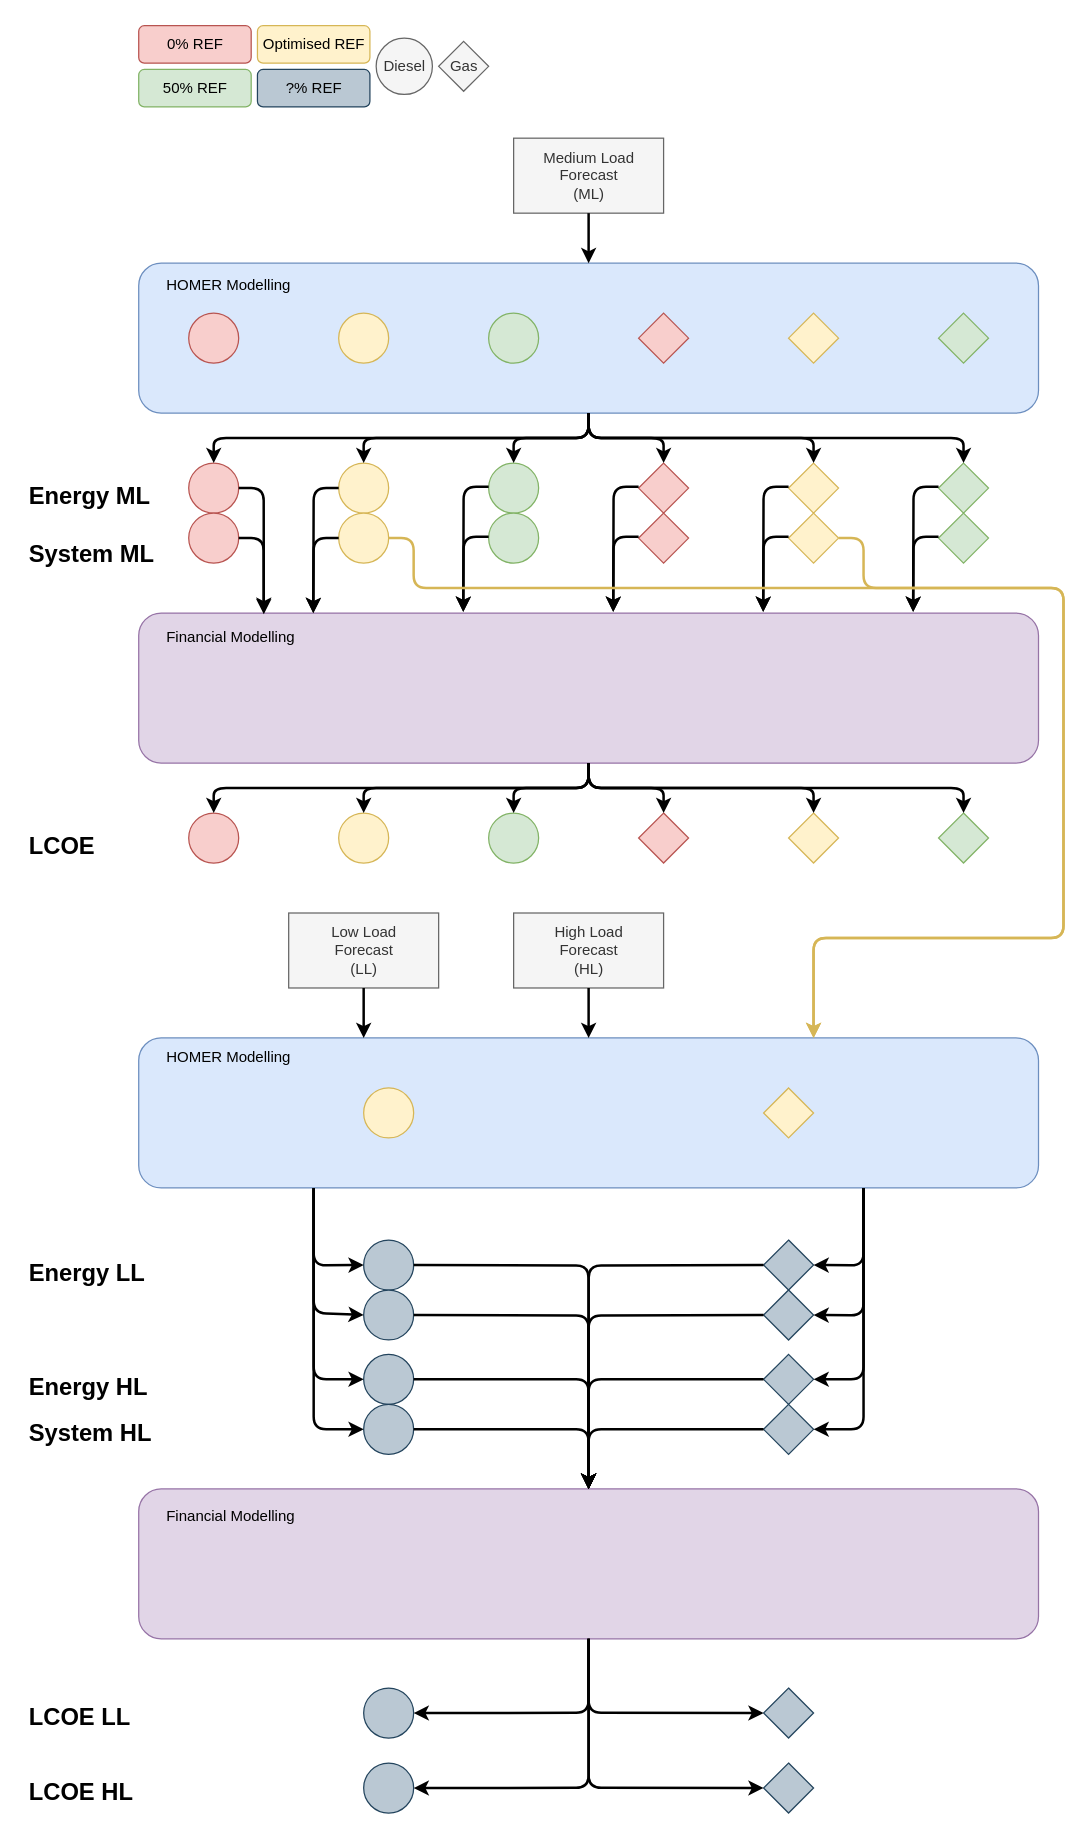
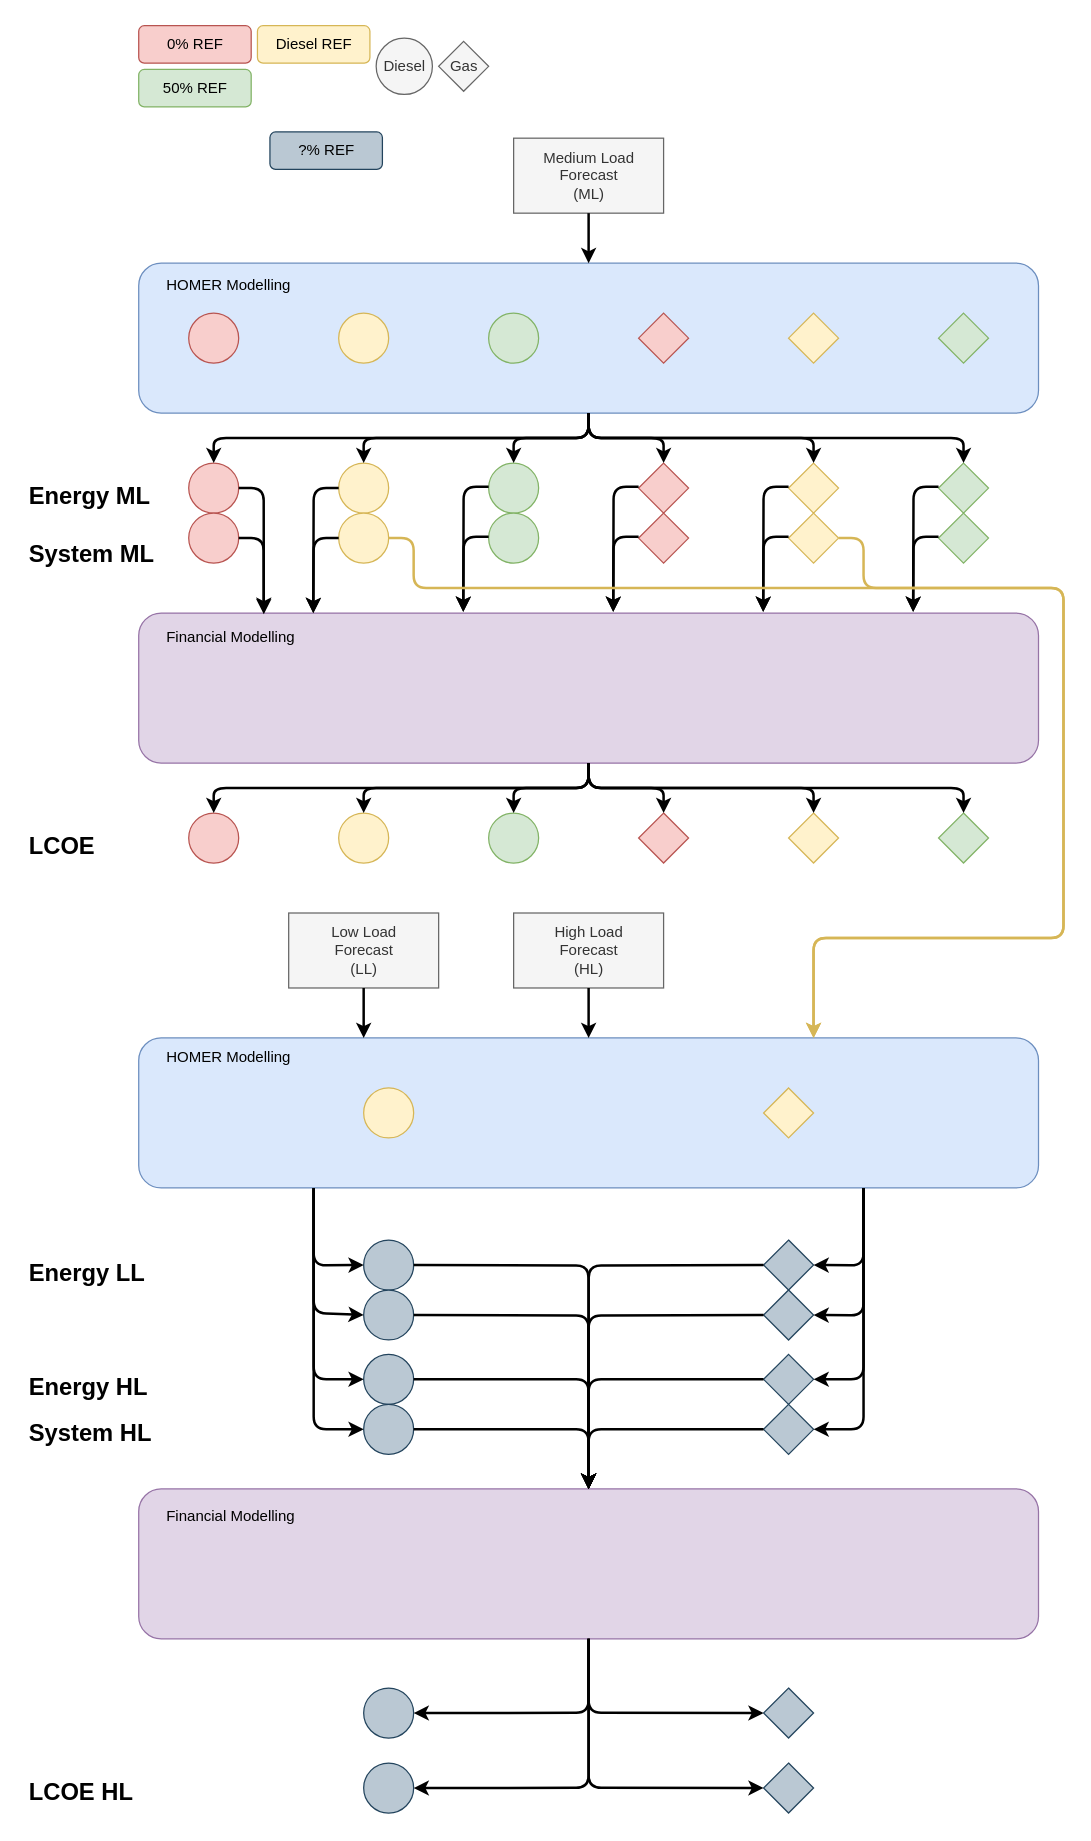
node "Optimised REF": label "Optimised REF" -> "Diesel REF"
node "?% REF": moved (314, 88) -> (326, 151)
node "LCOE LL": removed
